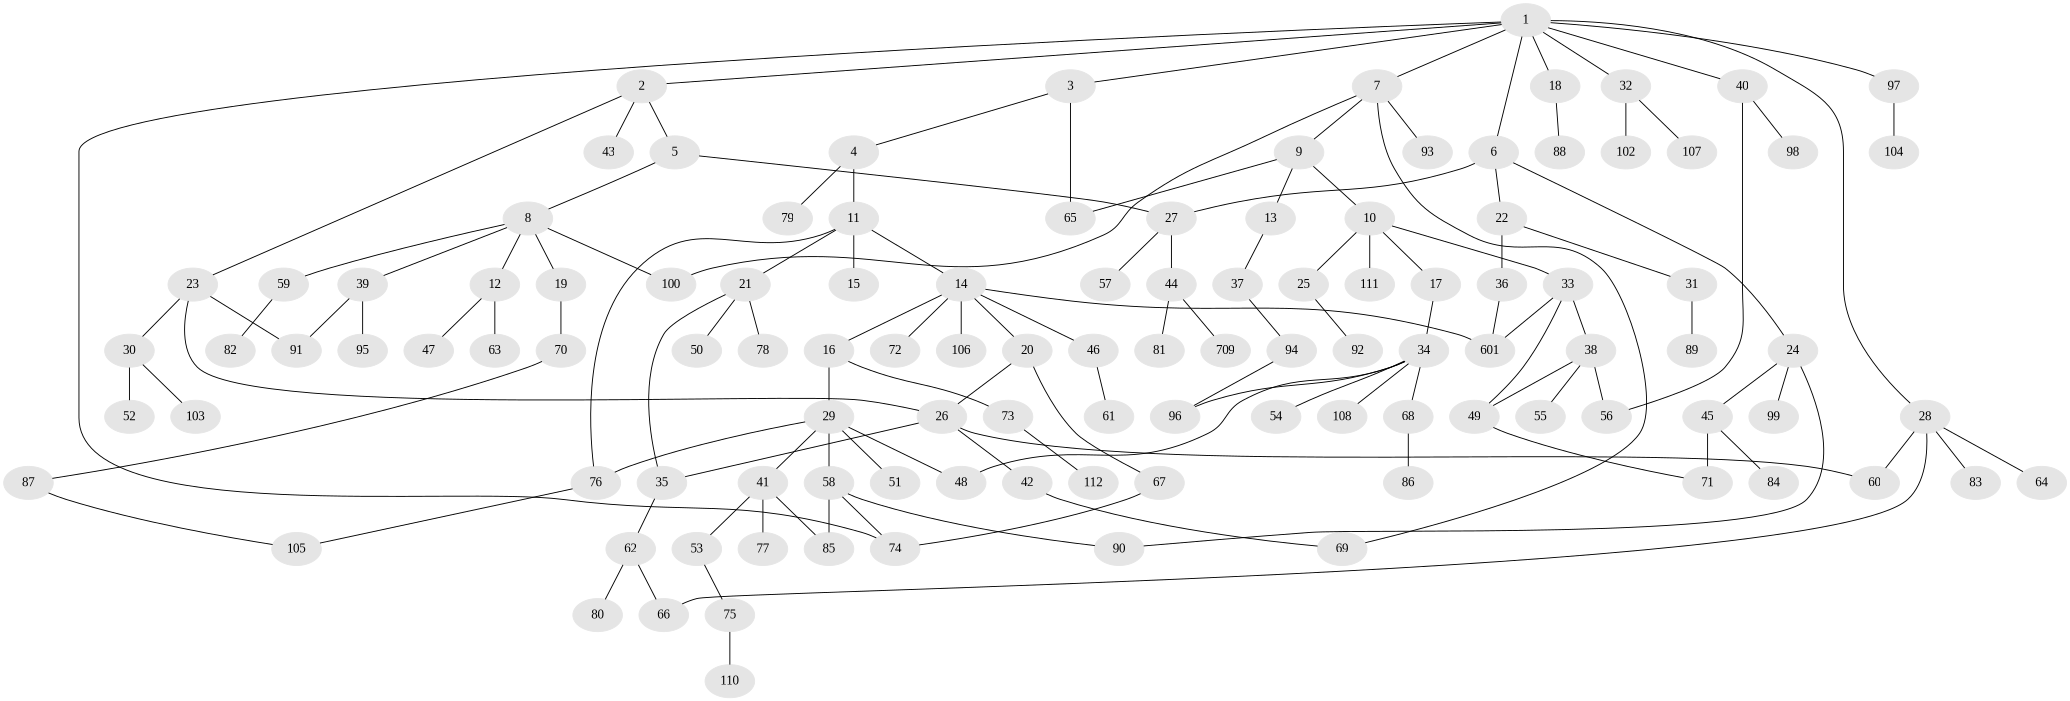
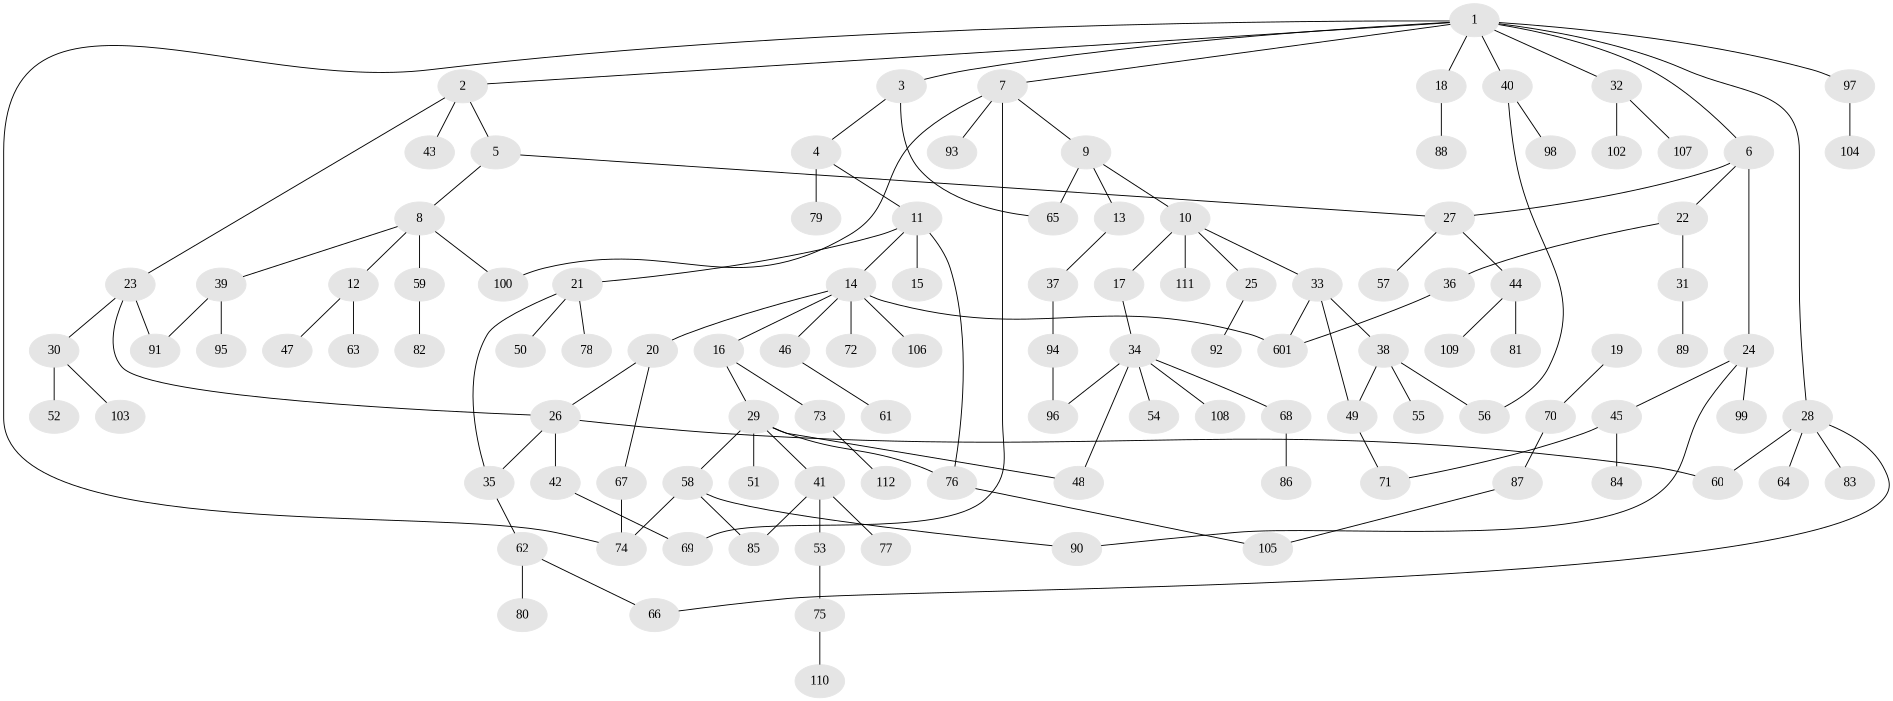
edge "8" -- "19": removed
node "709": label "709" -> "109"
